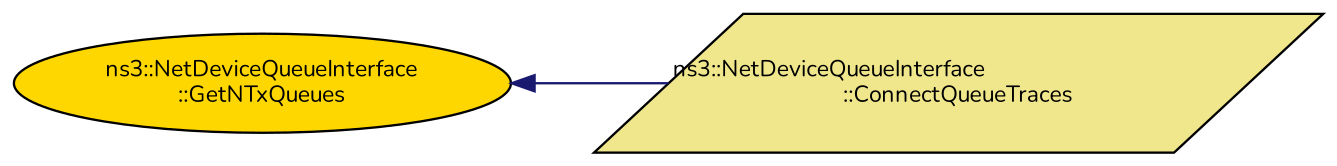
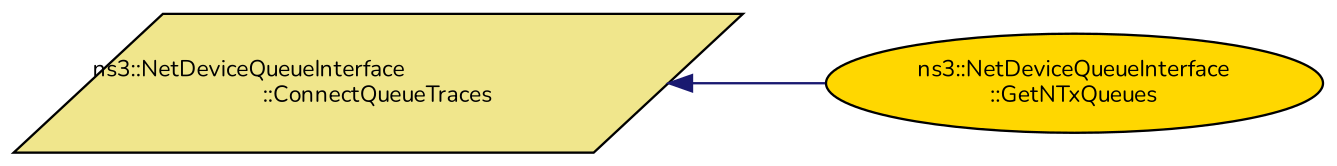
edge "ns3::NetDeviceQueueInterface ::ConnectQueueTraces" -> "ns3::NetDeviceQueueInterface ::GetNTxQueues": reversed
